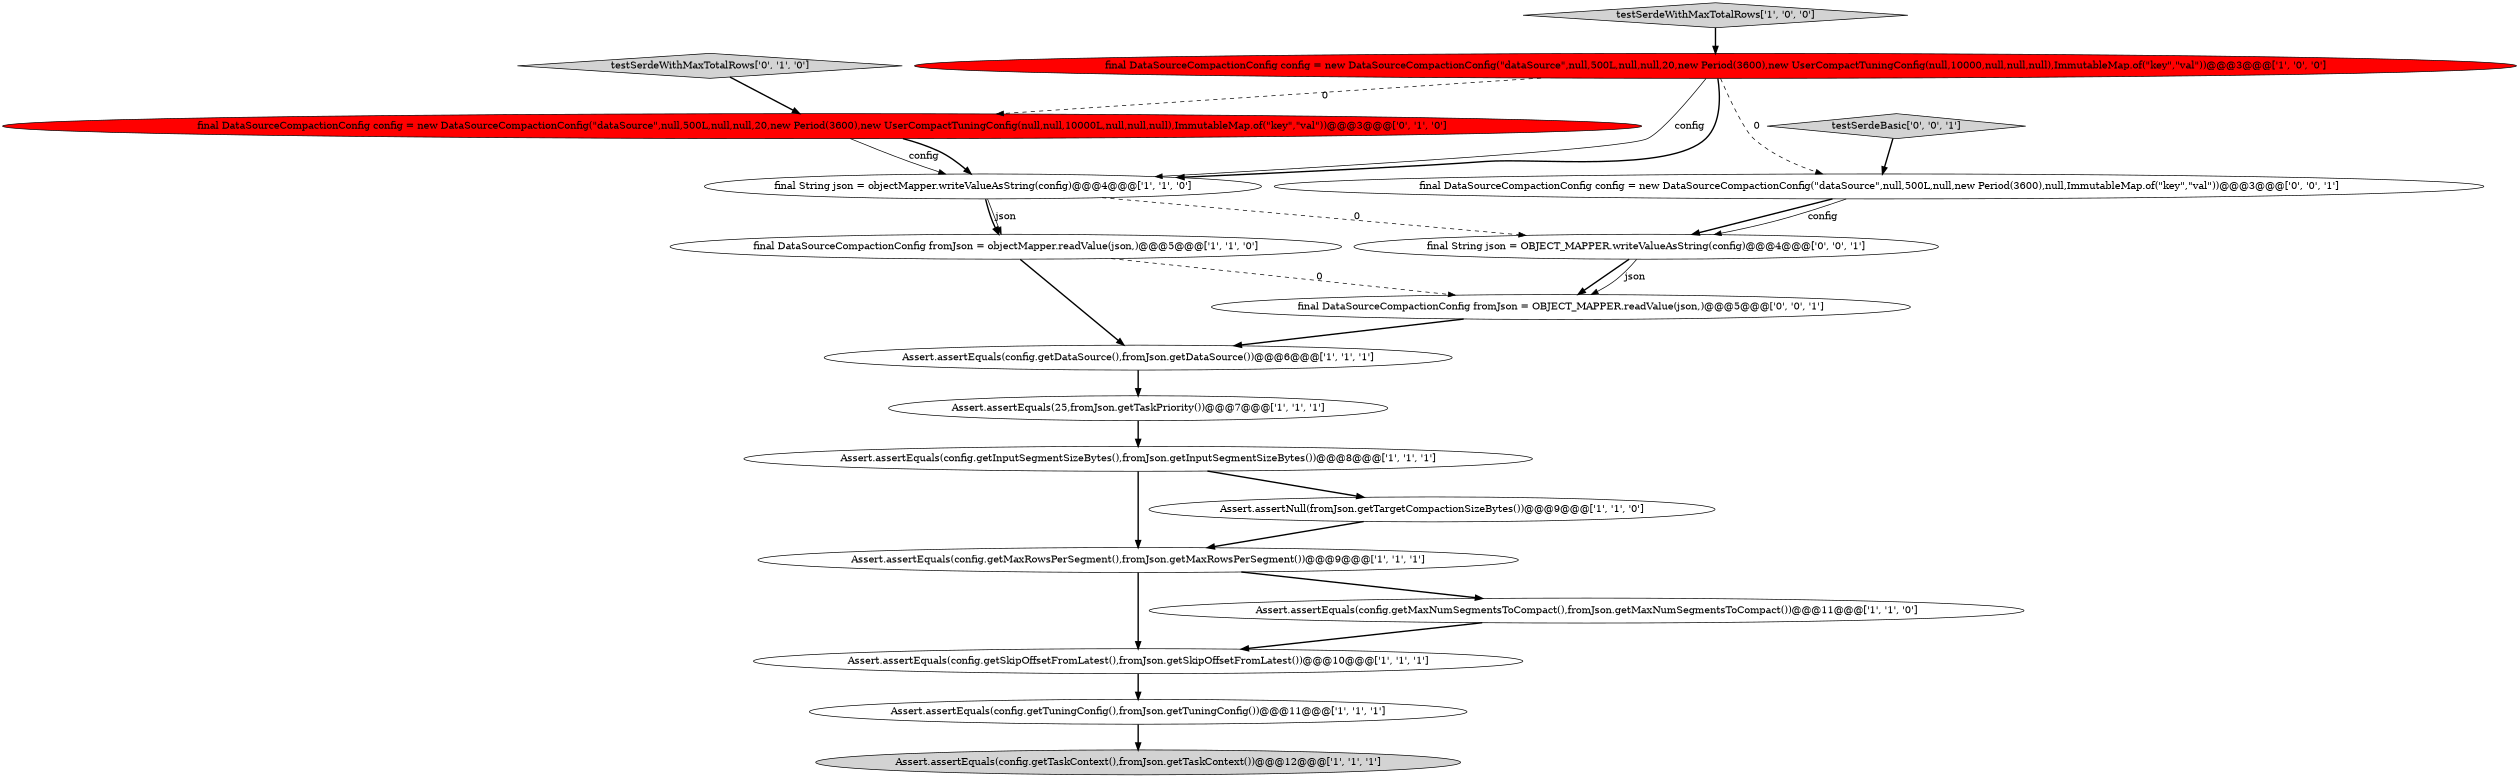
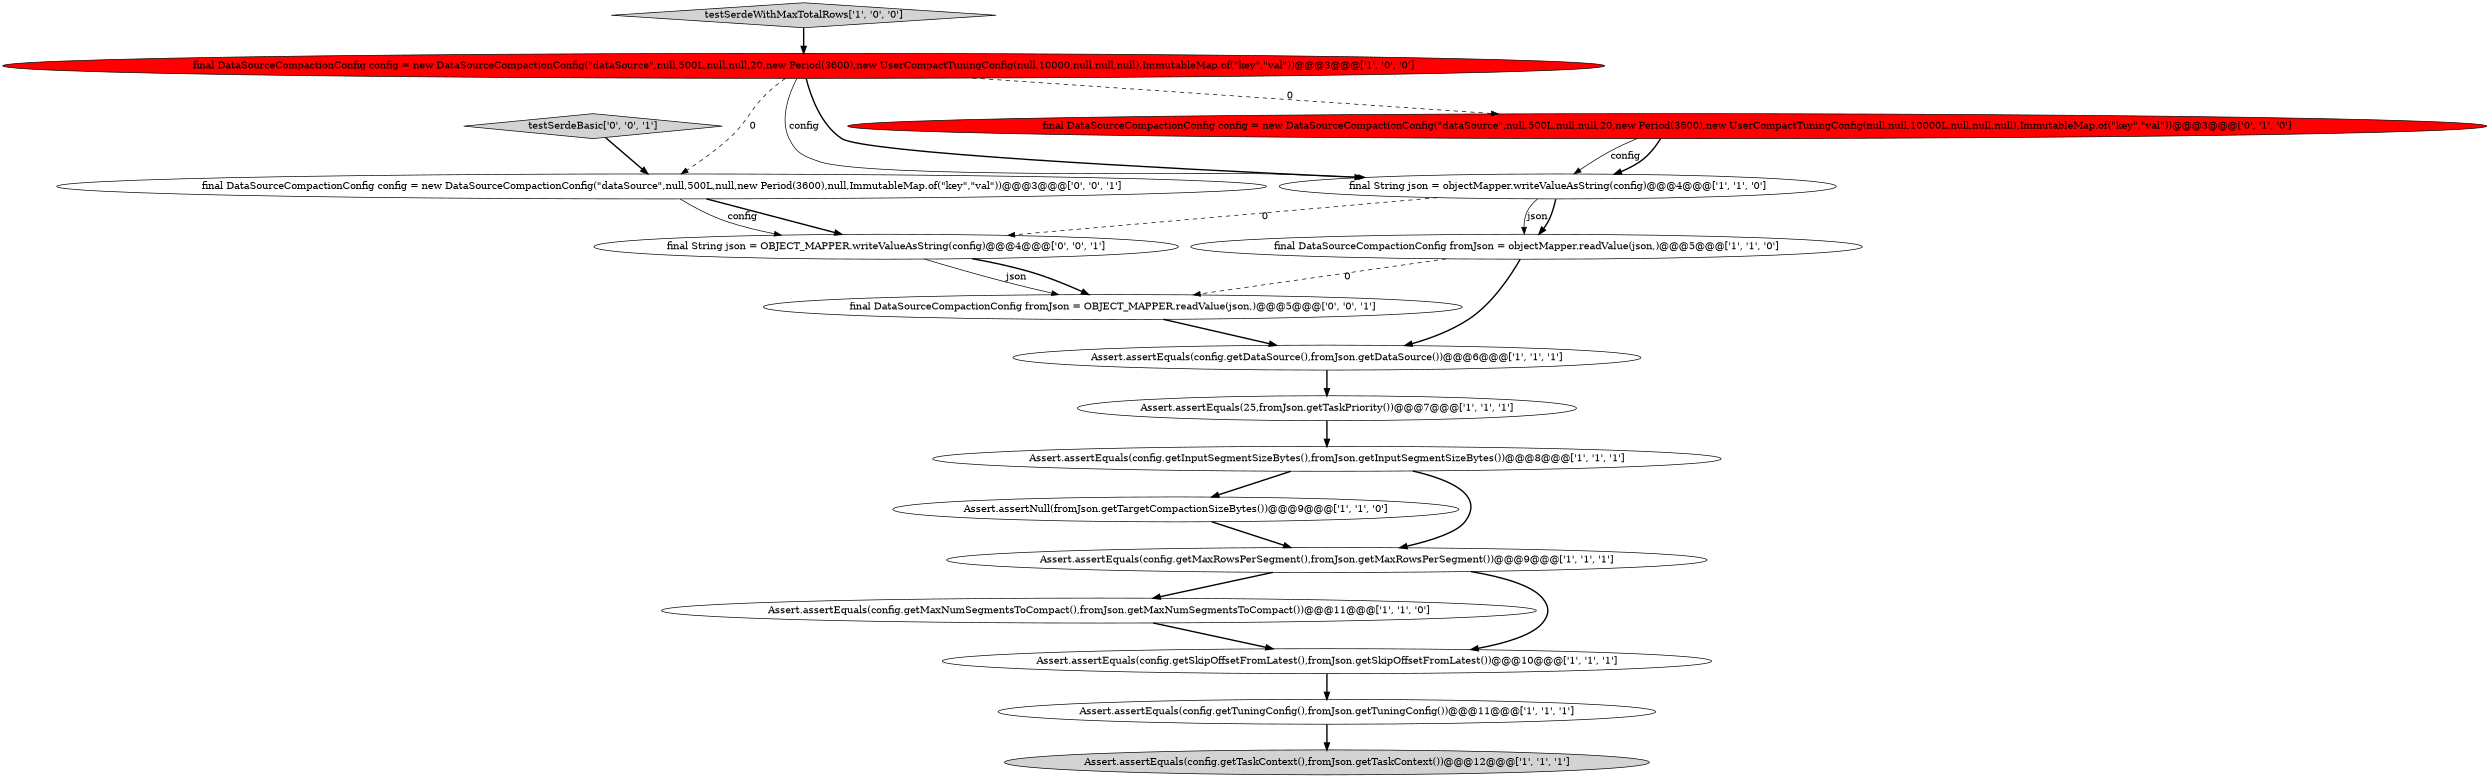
node "testSerdeWithMaxTotalRows['0', '1', '0']": removed
